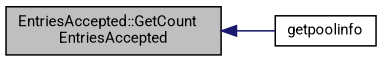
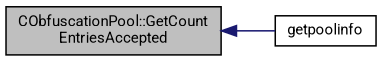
node "EntriesAccepted::GetCount EntriesAccepted": label "EntriesAccepted::GetCount EntriesAccepted" -> "CObfuscationPool::GetCount EntriesAccepted"
